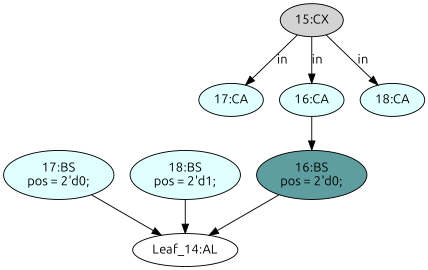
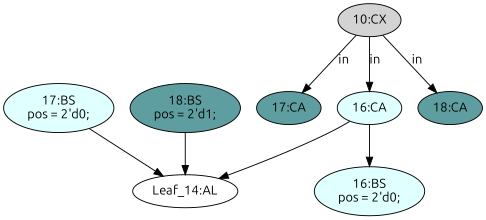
node "15:CX": label "15:CX" -> "10:CX"
node "17:CA": fillcolor lightcyan -> cadetblue
node "18:CA": fillcolor lightcyan -> cadetblue
node "18:BS pos = 2'd1;": fillcolor lightcyan -> cadetblue
node "16:BS pos = 2'd0;": fillcolor cadetblue -> lightcyan
edge "16:BS pos = 2'd0;" -> "Leaf_14:AL": now "16:CA" -> "Leaf_14:AL"
